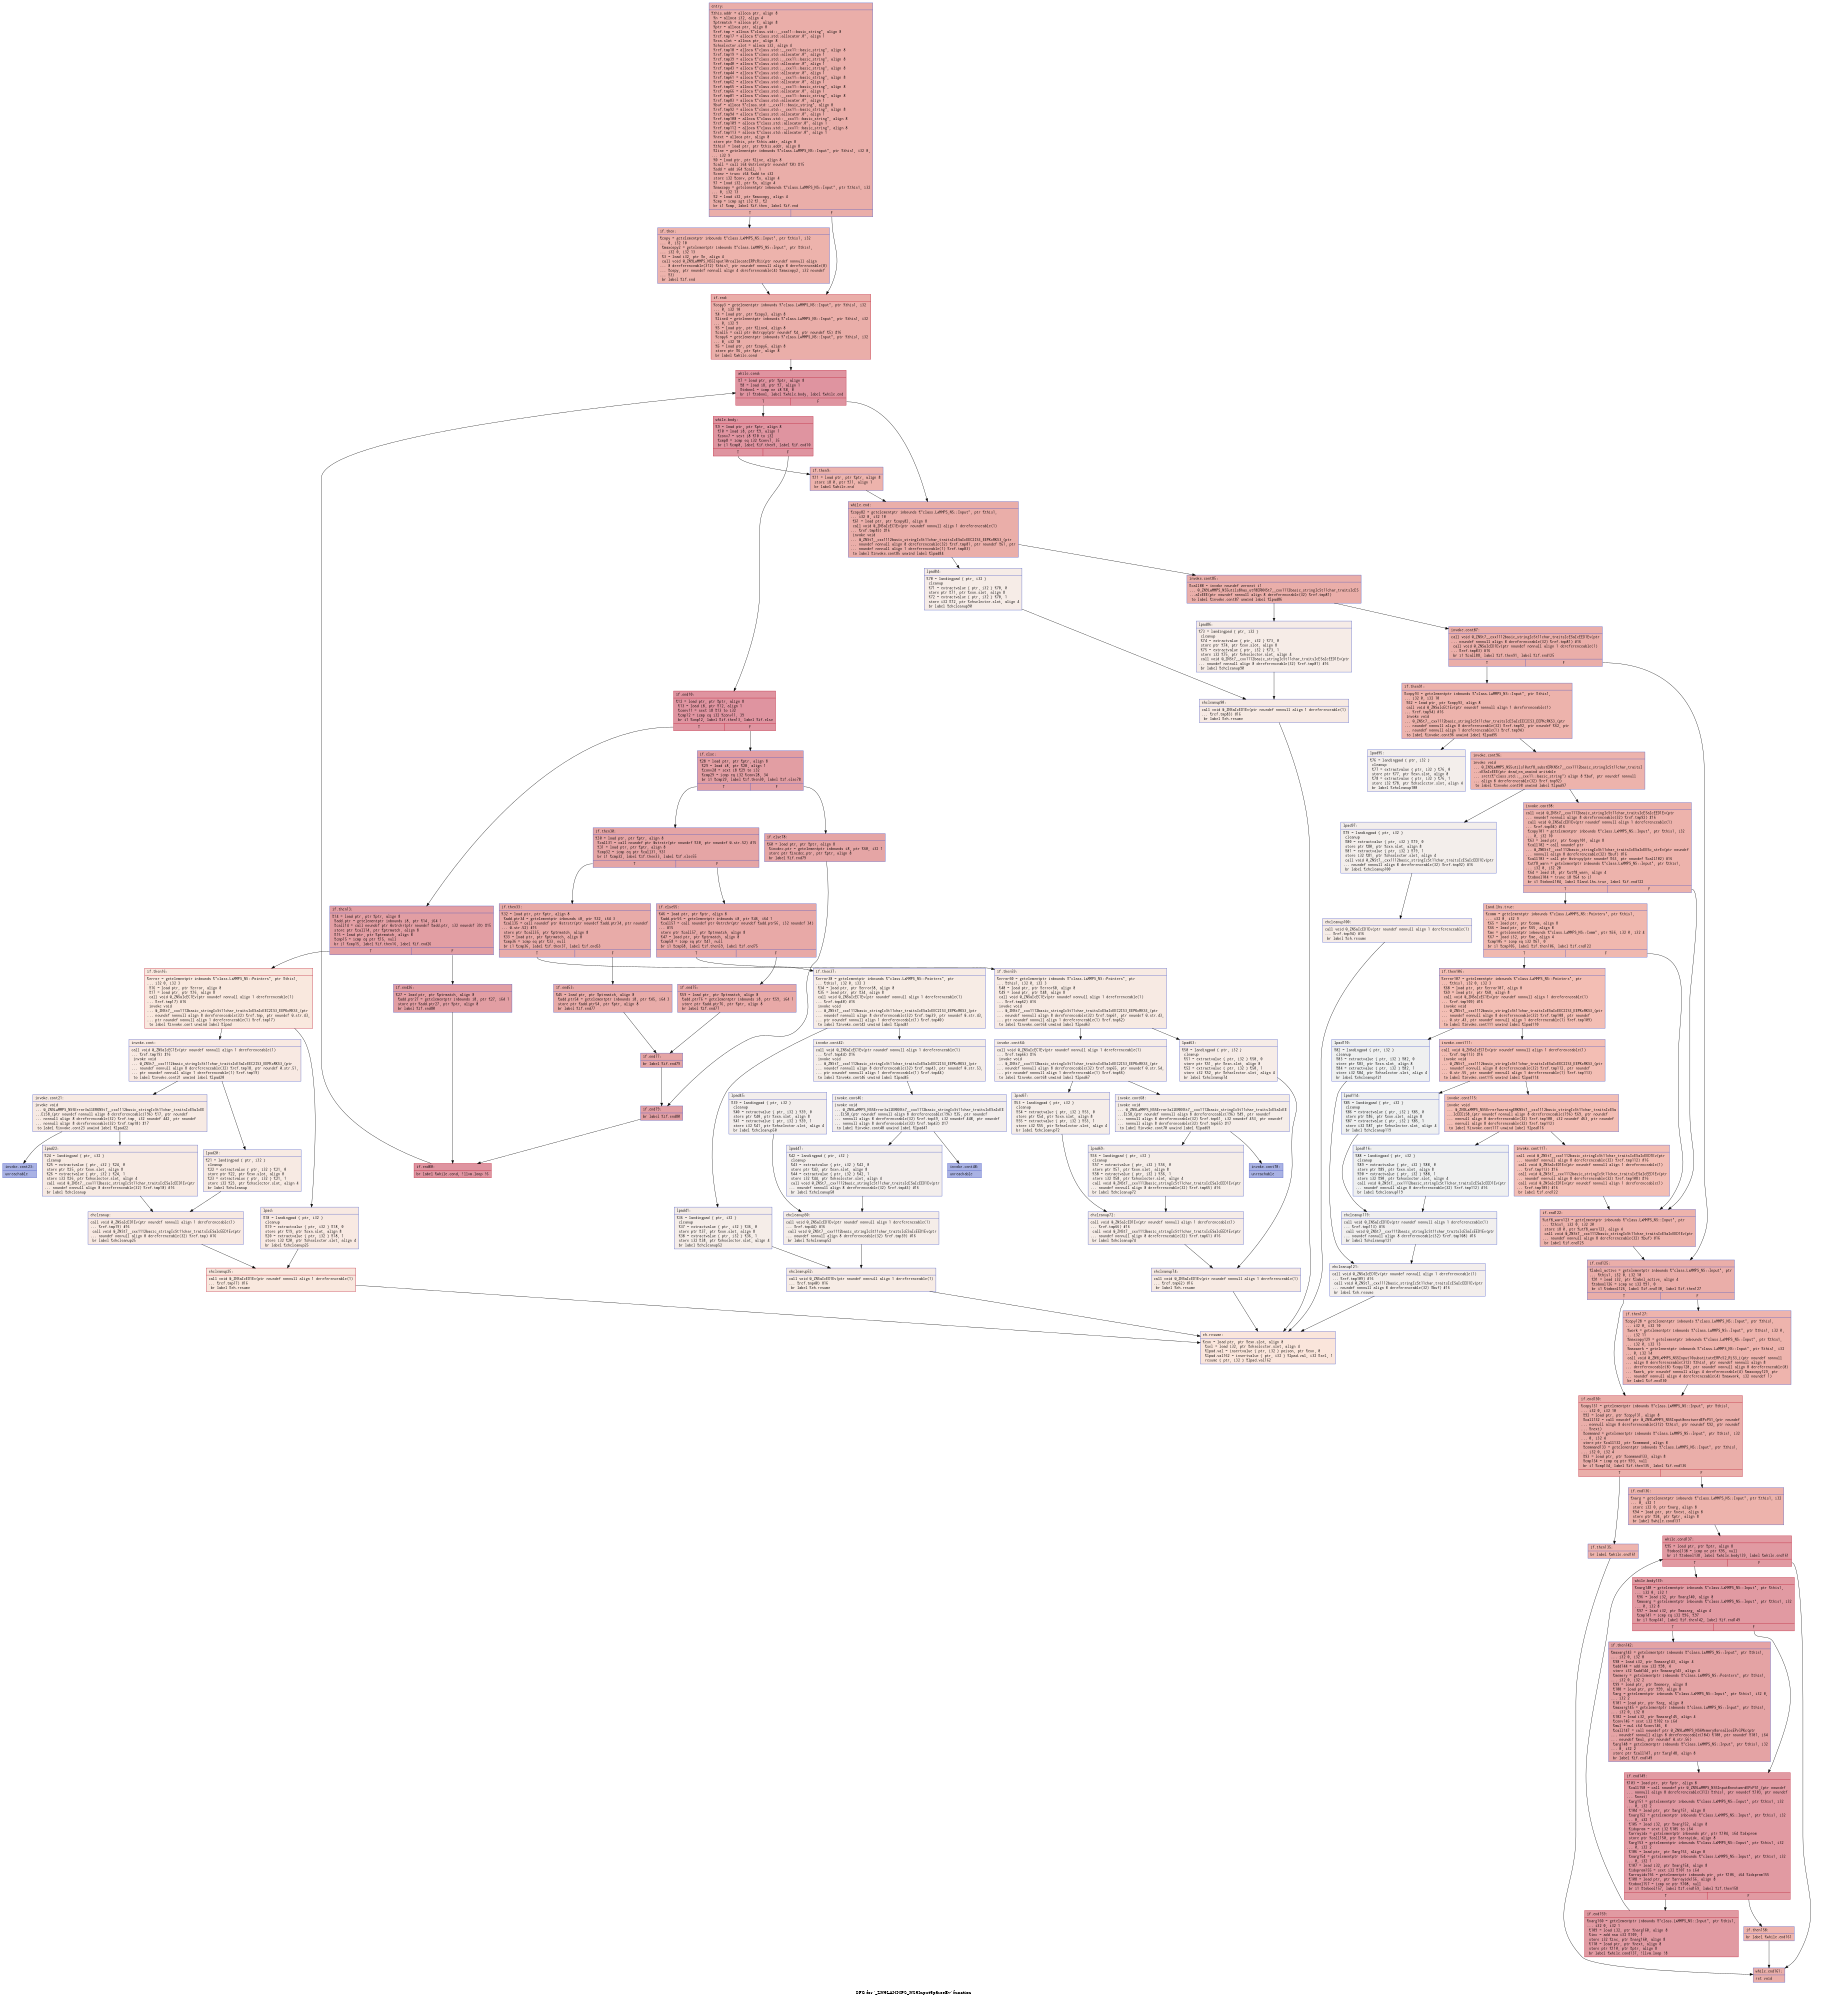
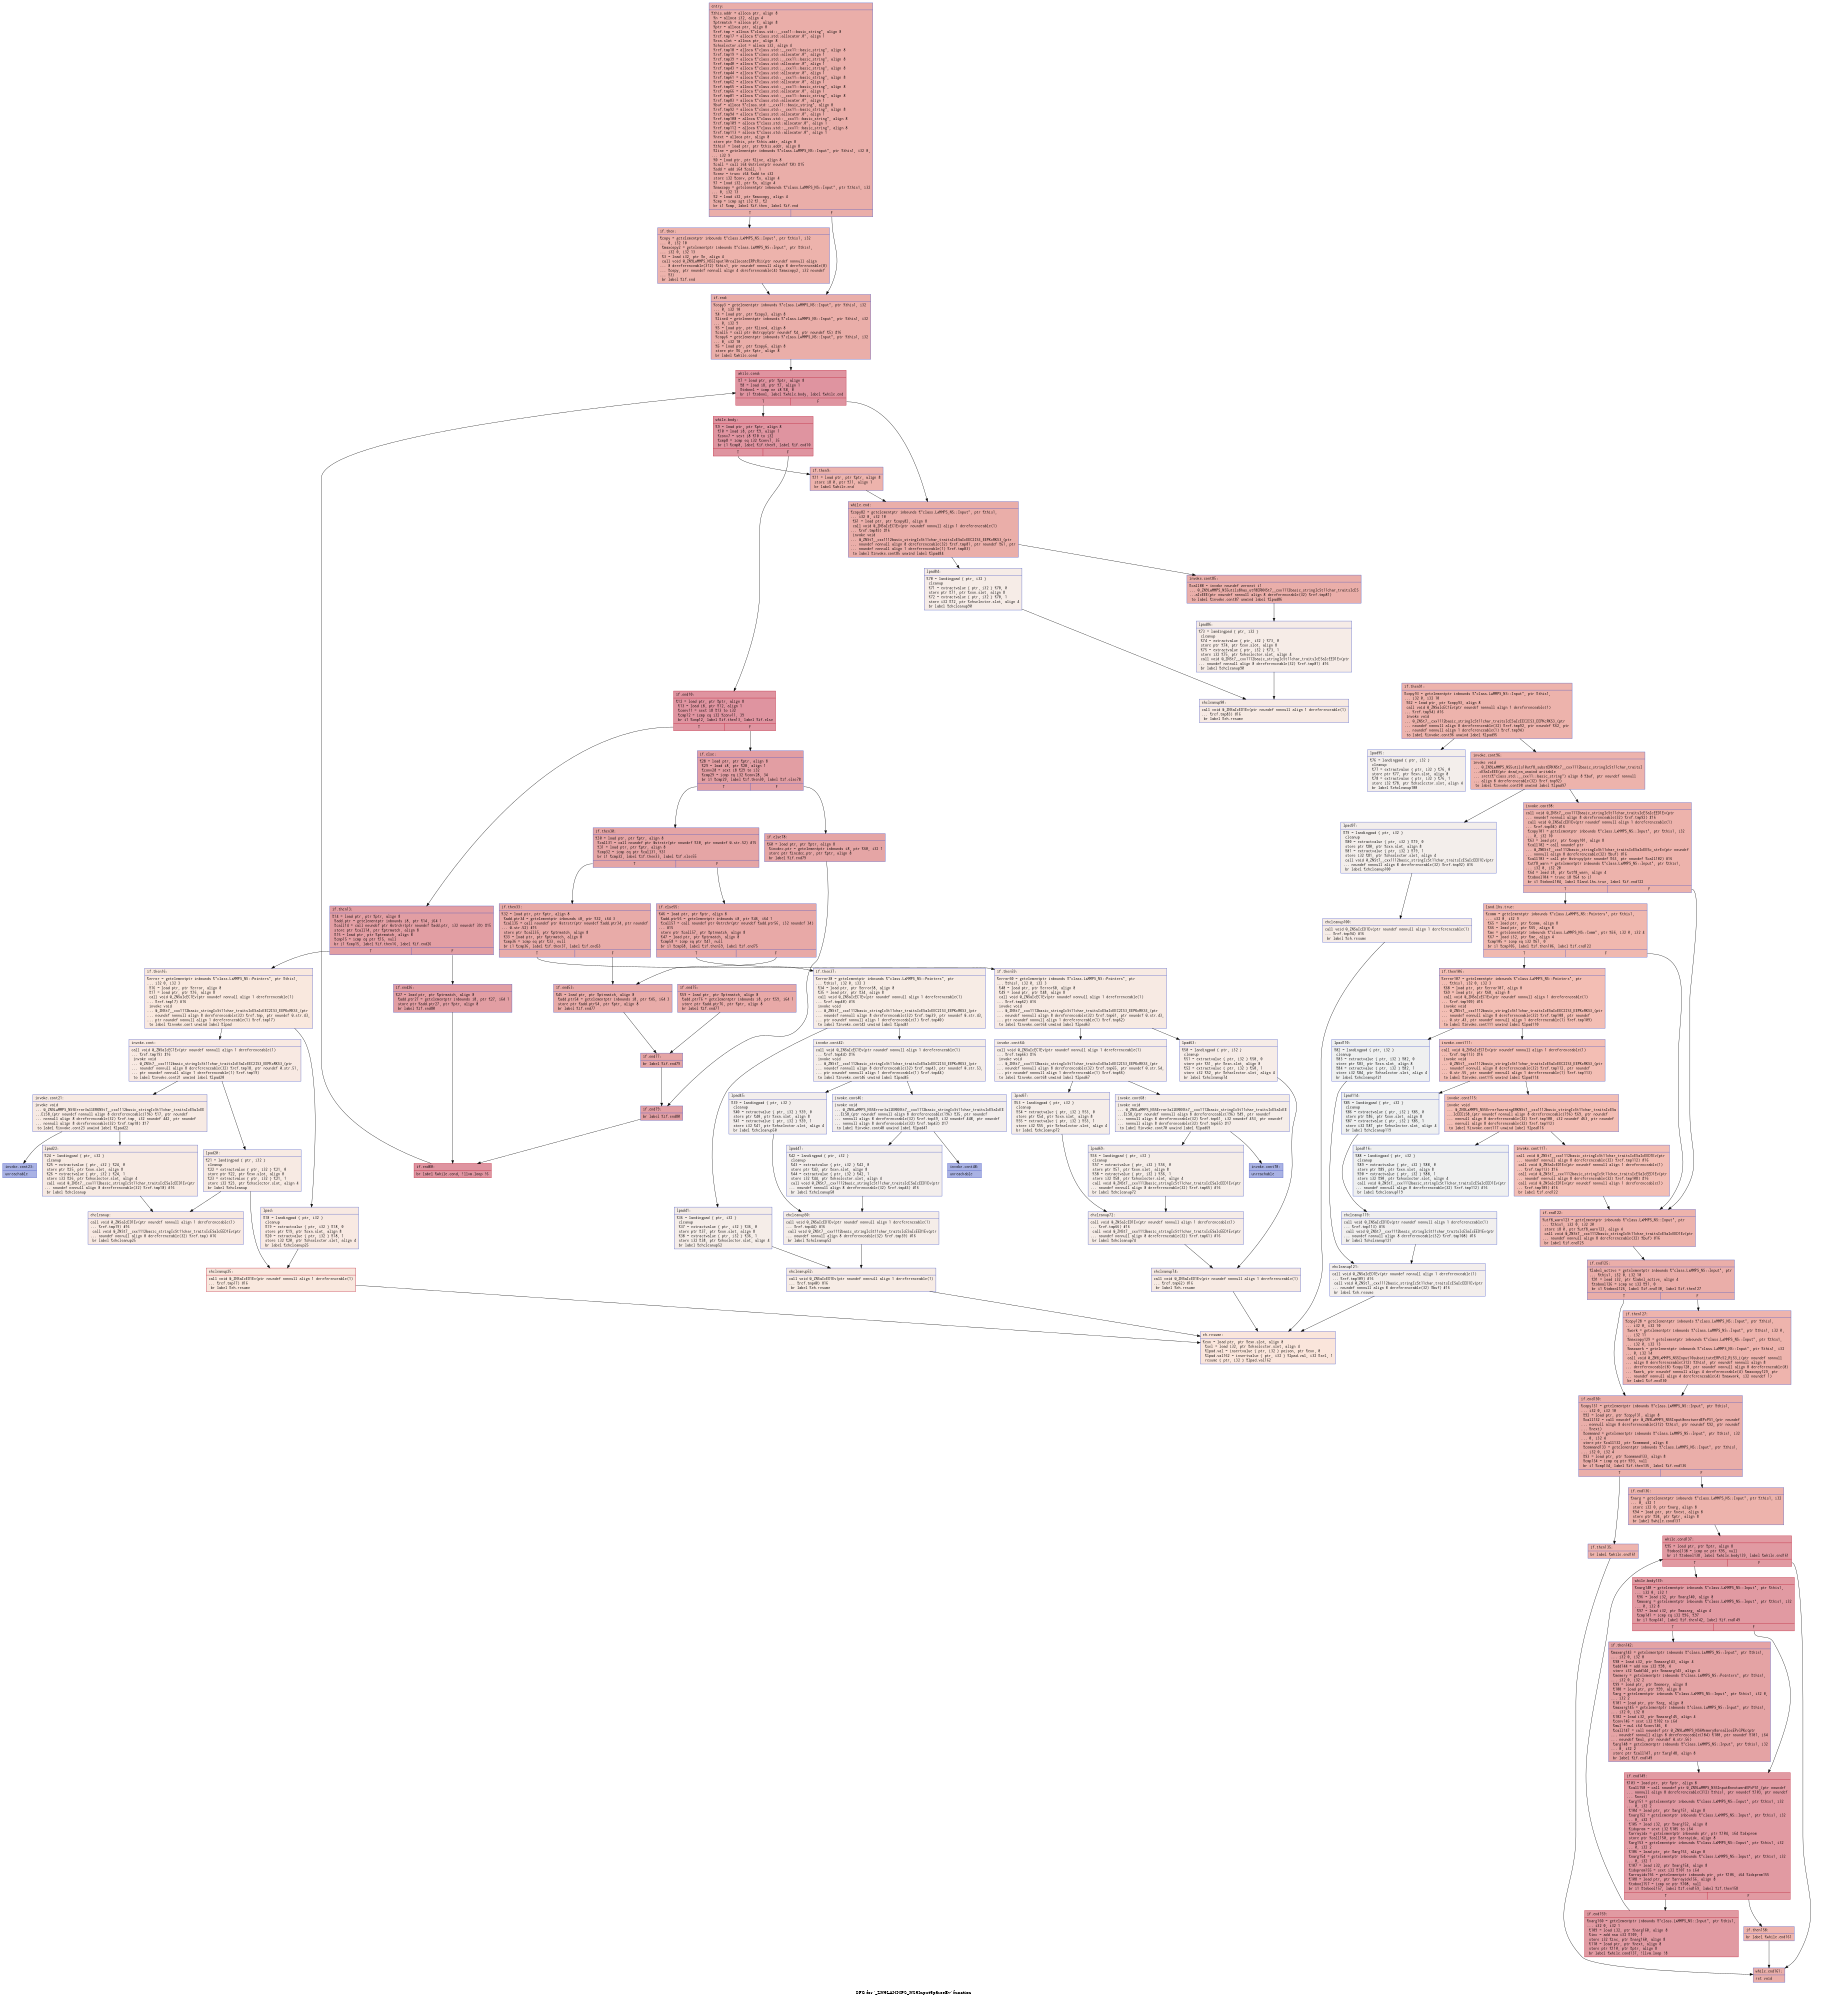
node "if.end:": color #b70d28ff -> #3d50c3ff
node "invoke.cont87:": removed
edge "if.else55:" -> "if.end75:": now "if.else55:" -> "if.end53:"
node "if.then16:": color #b70d28ff -> #3d50c3ff
edge "ehcleanup90:" -> "eh.resume:": removed
edge "invoke.cont42:" -> "lpad45:": added
edge "lpad116:" -> "ehcleanup119:": removed
edge "ehcleanup:" -> "ehcleanup25:": now "lpad20:" -> "ehcleanup25:"
node "if.end130:": color #b70d28ff -> #3d50c3ff
